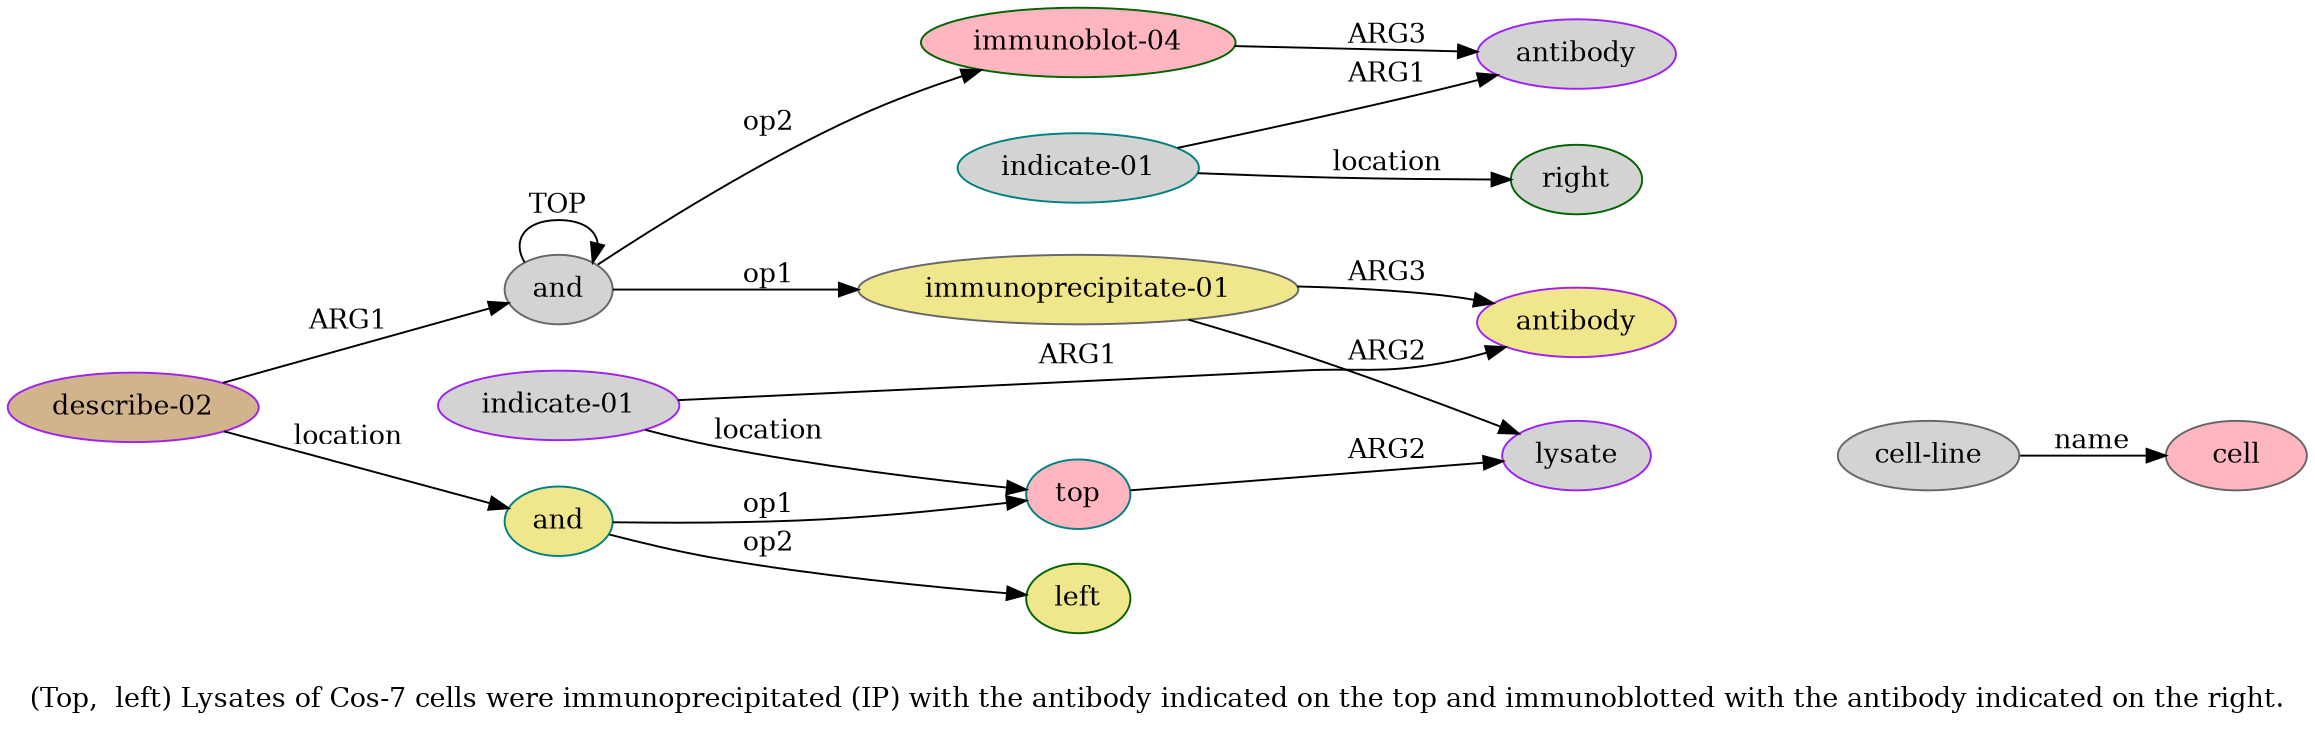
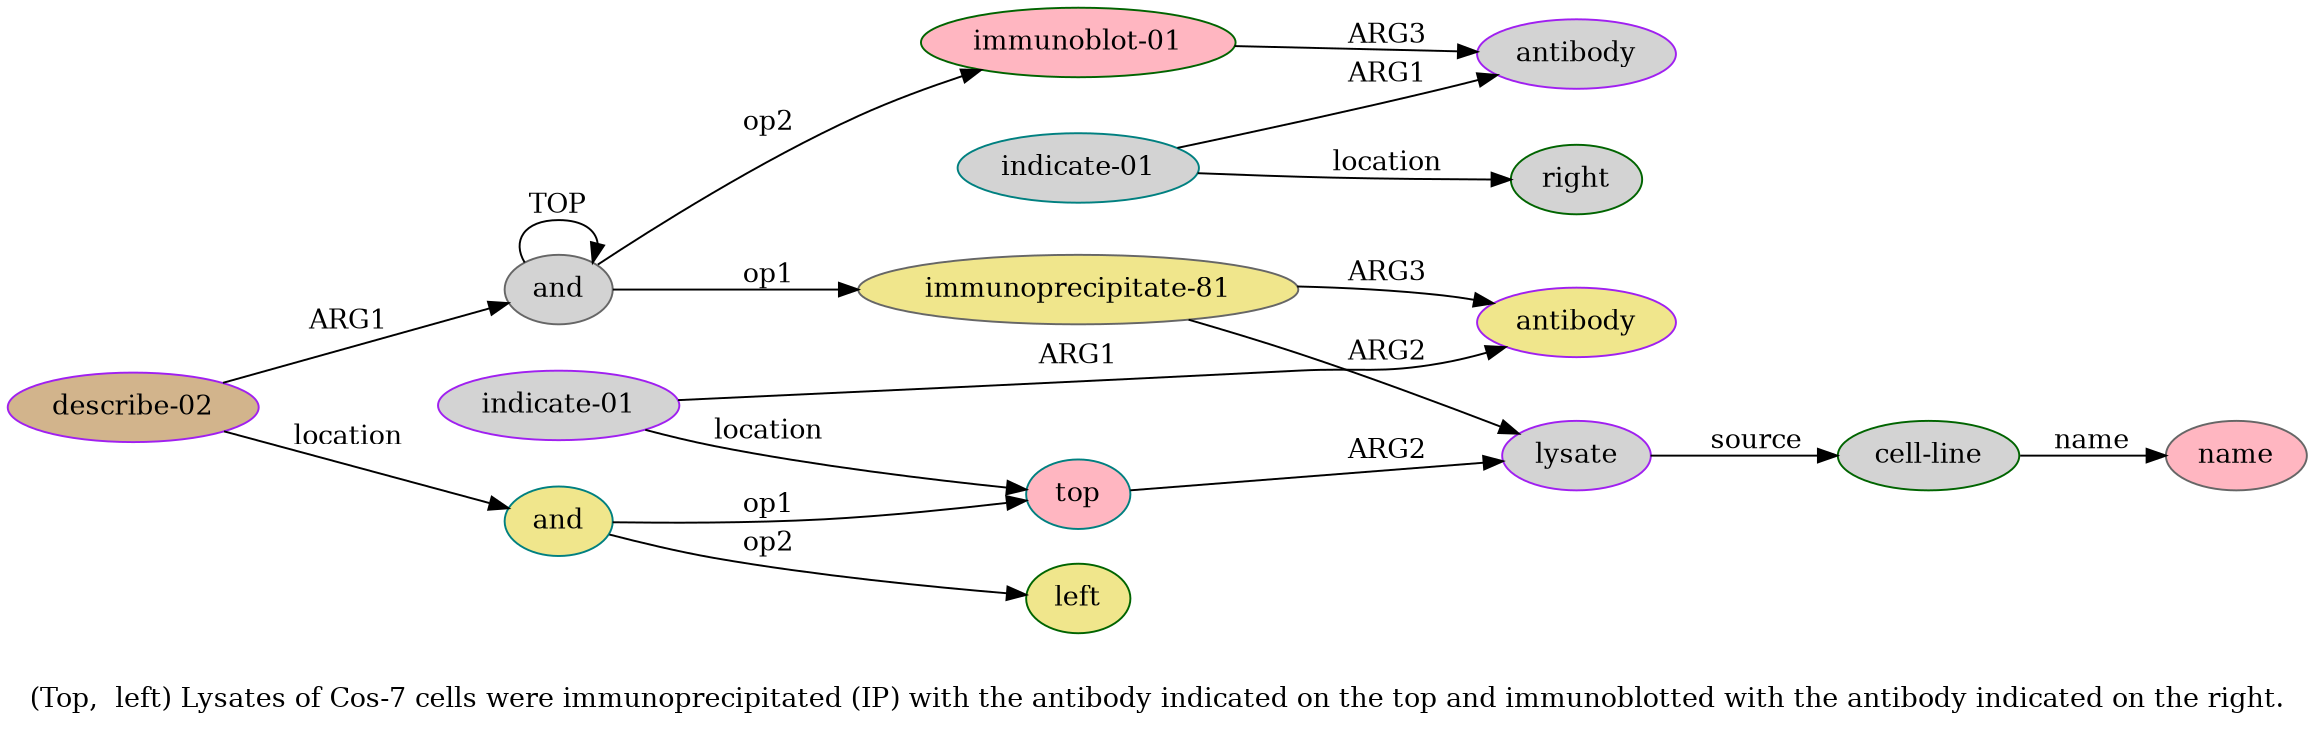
node "immunoblot-04": label "immunoblot-04" -> "immunoblot-01"
node "immunoprecipitate-01": label "immunoprecipitate-01" -> "immunoprecipitate-81"
edge "lysate" -> "cell-line": added, label "source"
node "cell-line": color gray40 -> darkgreen
node "cell": label "cell" -> "name"
